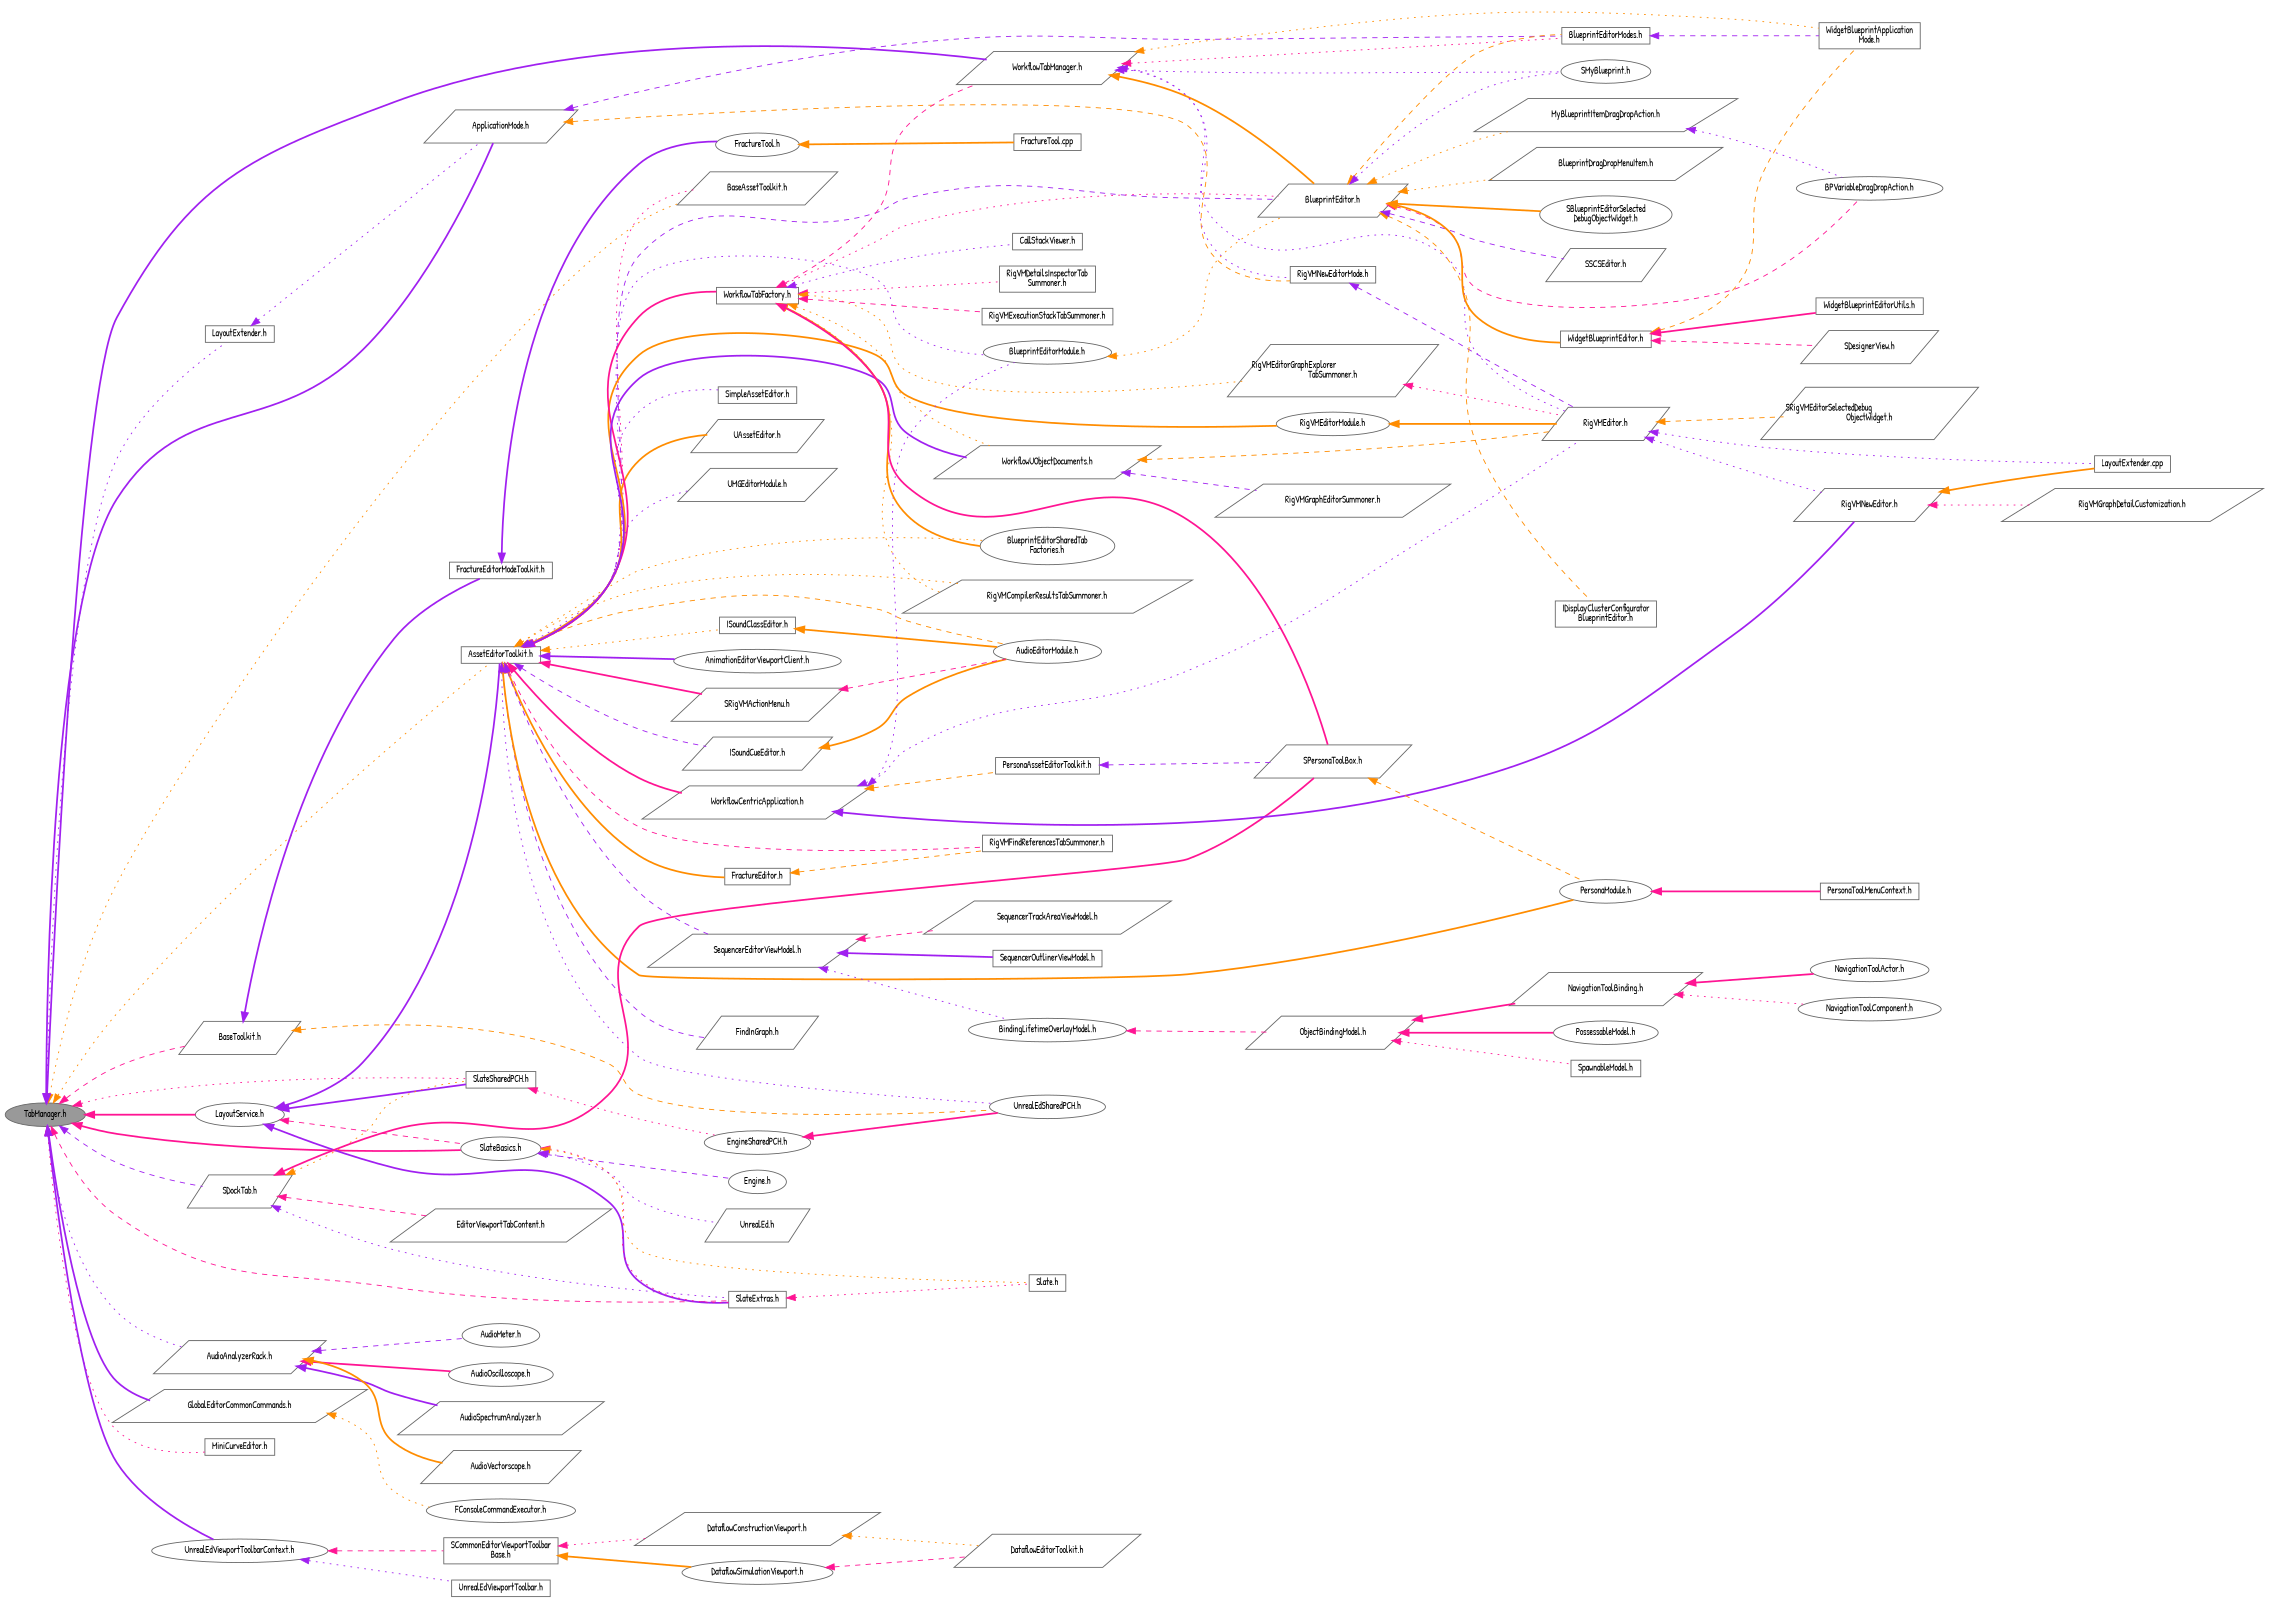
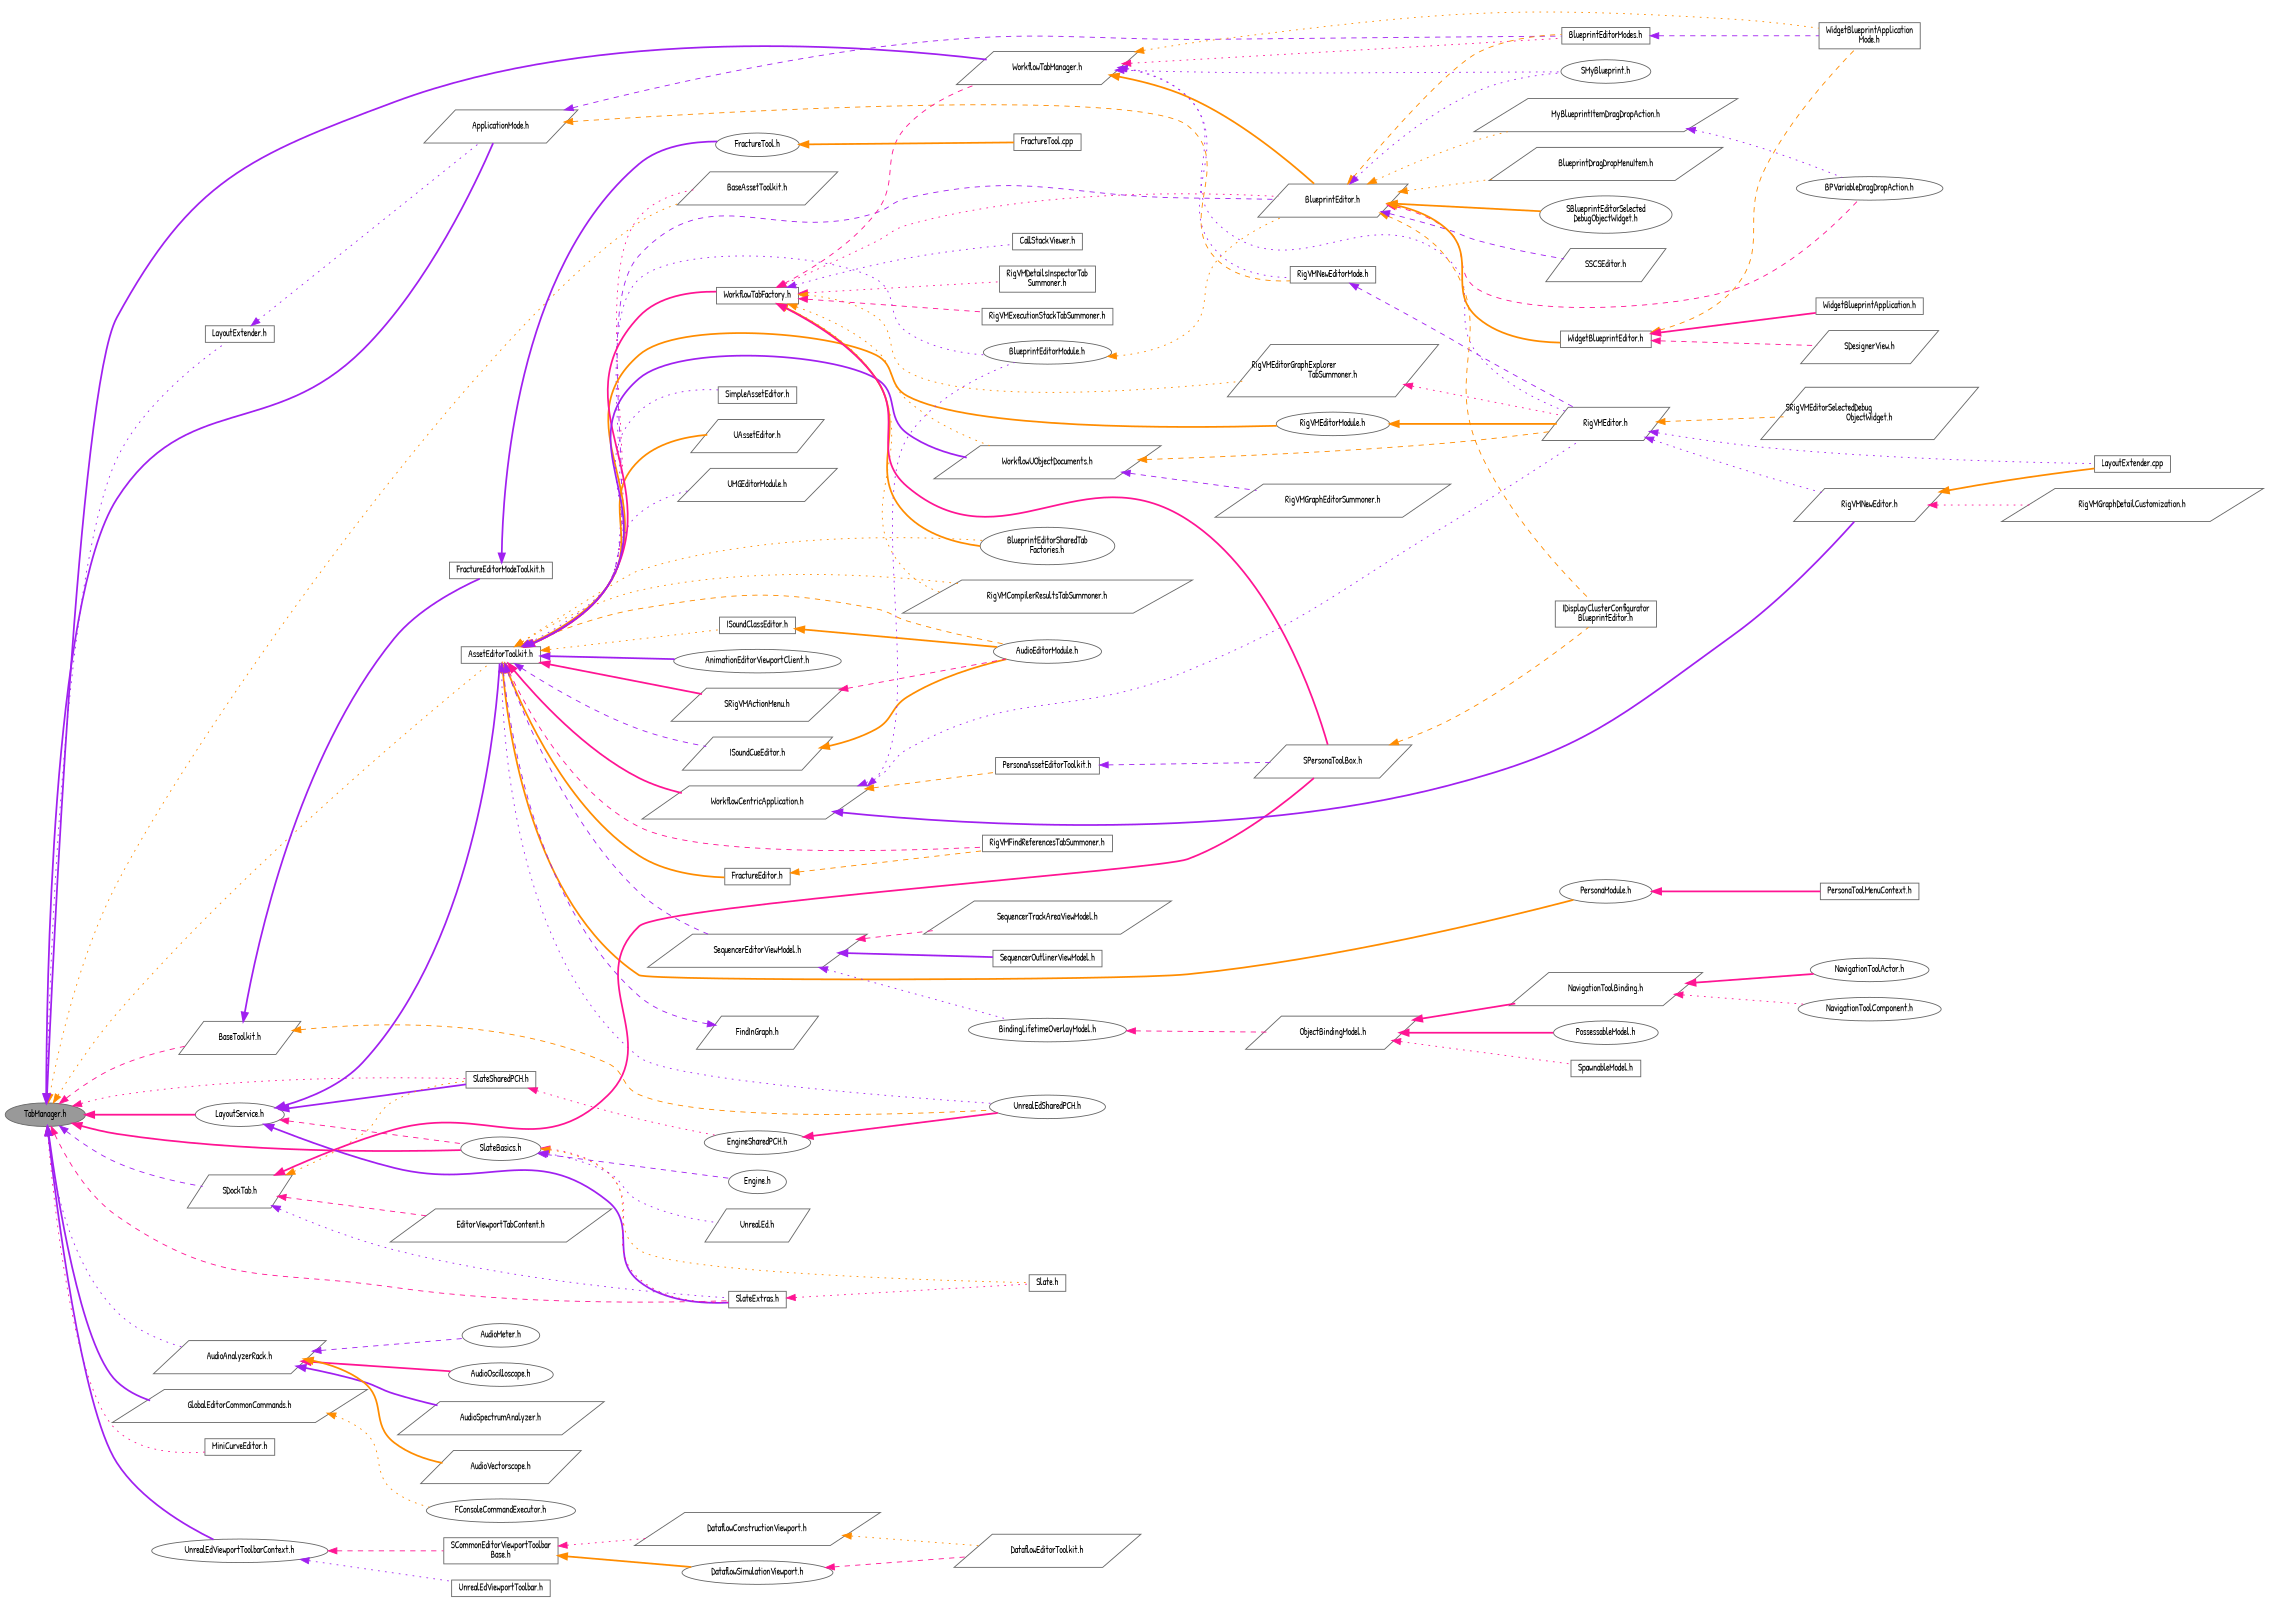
node "WidgetBlueprintEditorUtils.h": label "WidgetBlueprintEditorUtils.h" -> "WidgetBlueprintApplication.h"
edge "PersonaModule.h" -> "SPersonaToolBox.h": now "IDisplayClusterConfigurator BlueprintEditor.h" -> "SPersonaToolBox.h"
edge "FindInGraph.h" -> "AssetEditorToolkit.h": reversed
